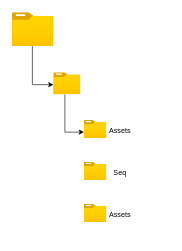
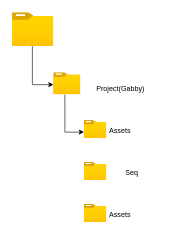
node "Project(Gabby)": added
node "Seq": moved (120, 173) -> (132, 173)
